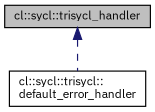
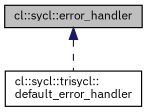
node "cl::sycl::trisycl_handler": label "cl::sycl::trisycl_handler" -> "cl::sycl::error_handler"
